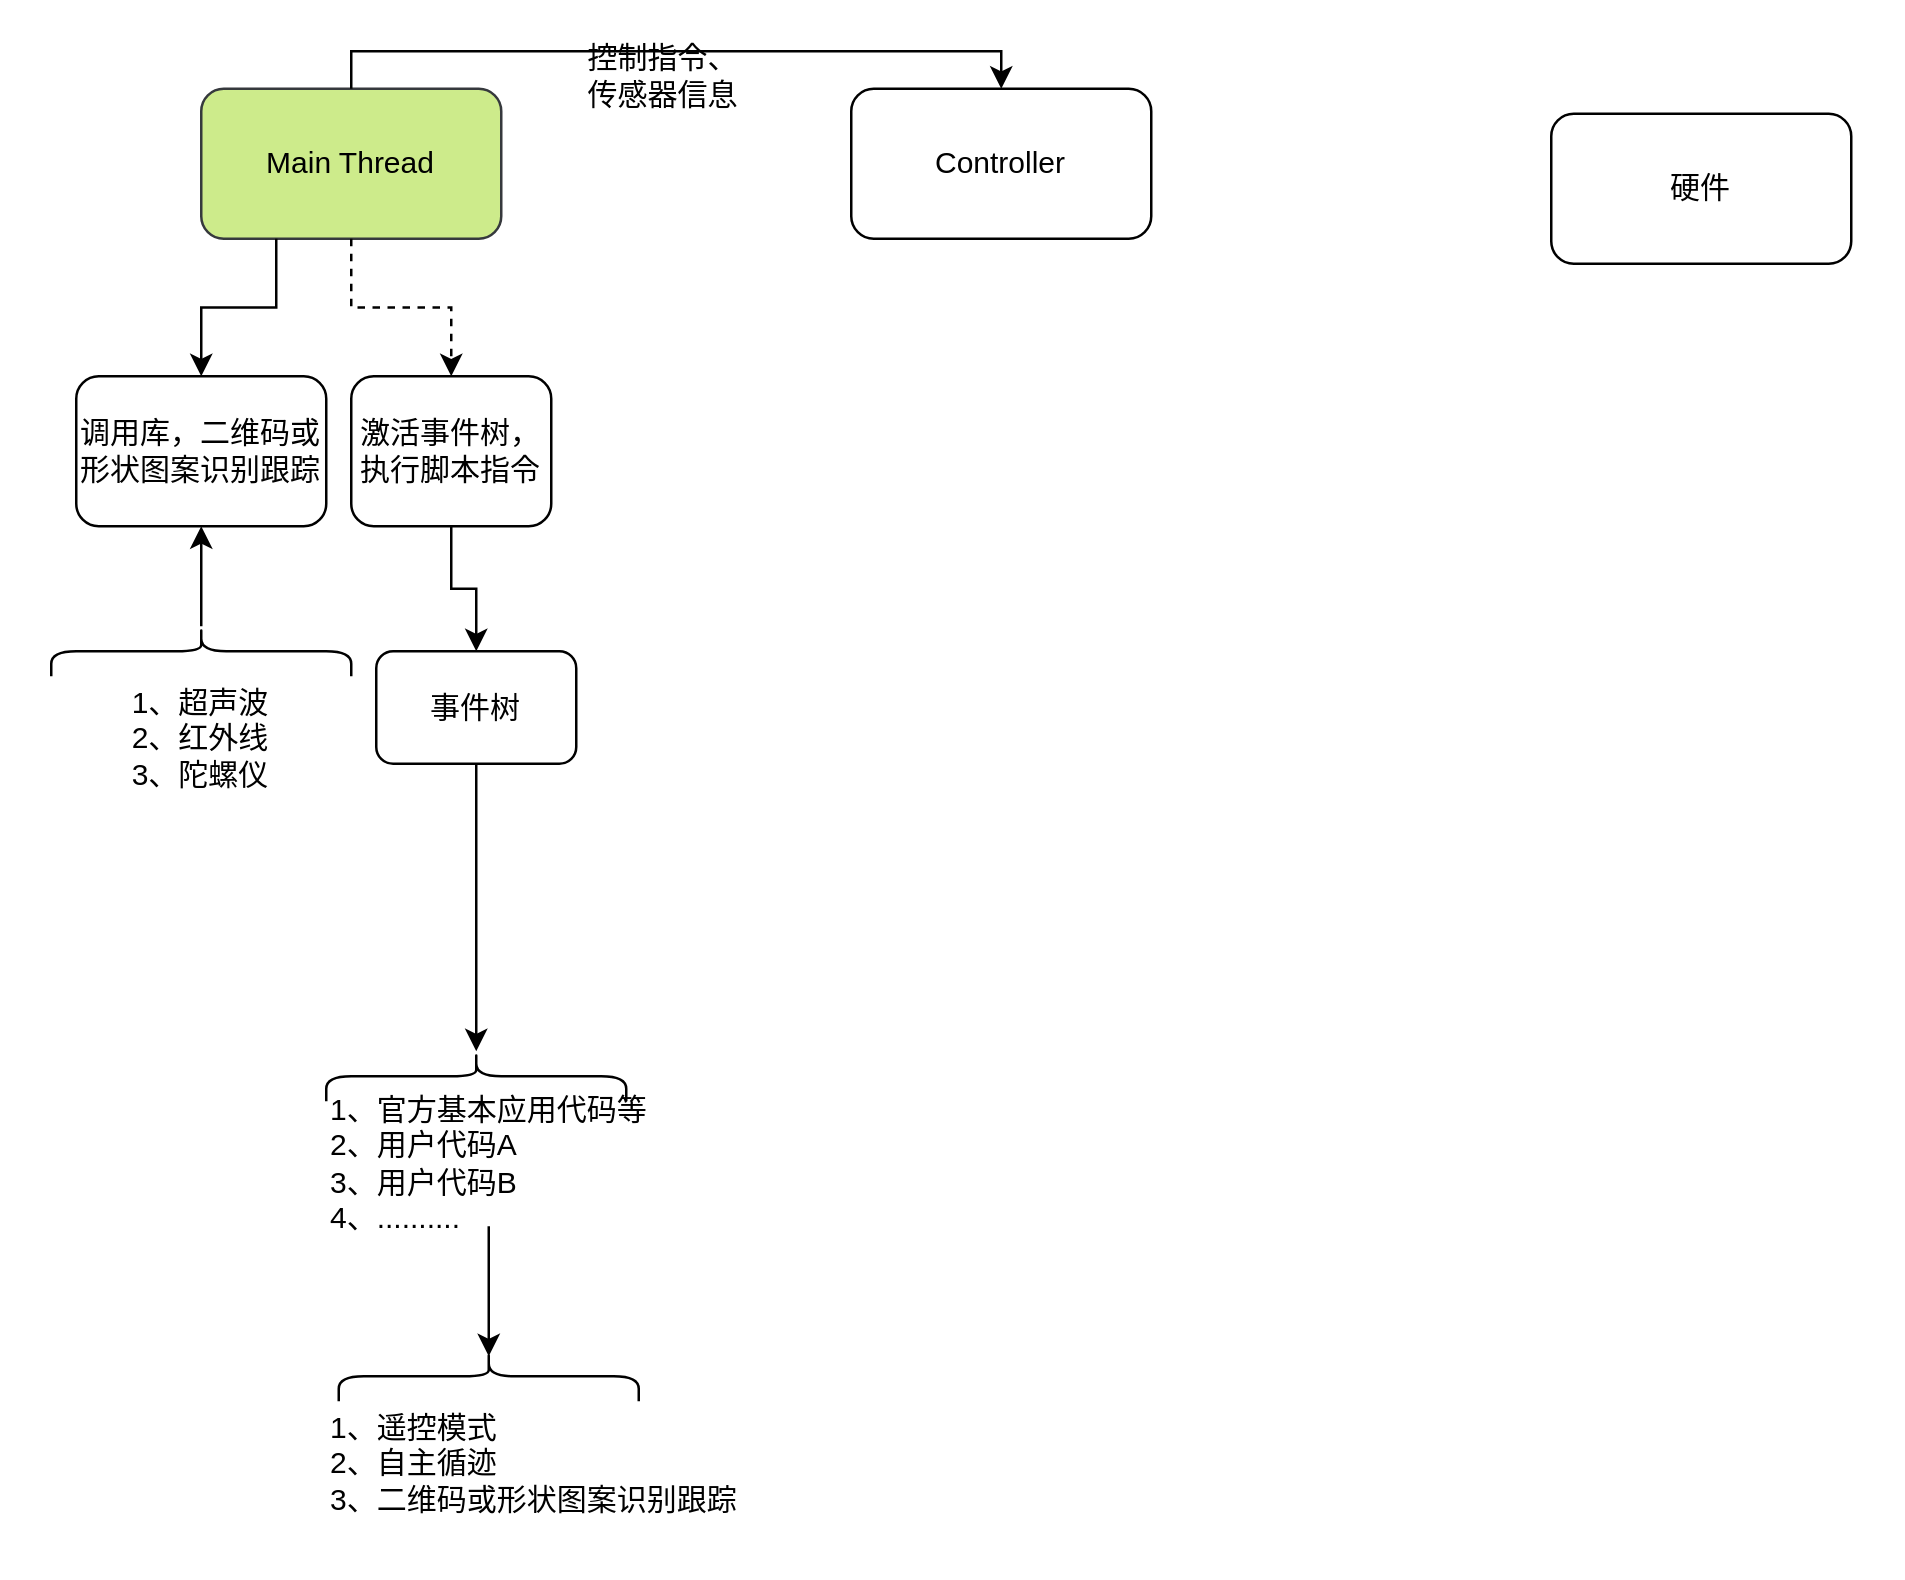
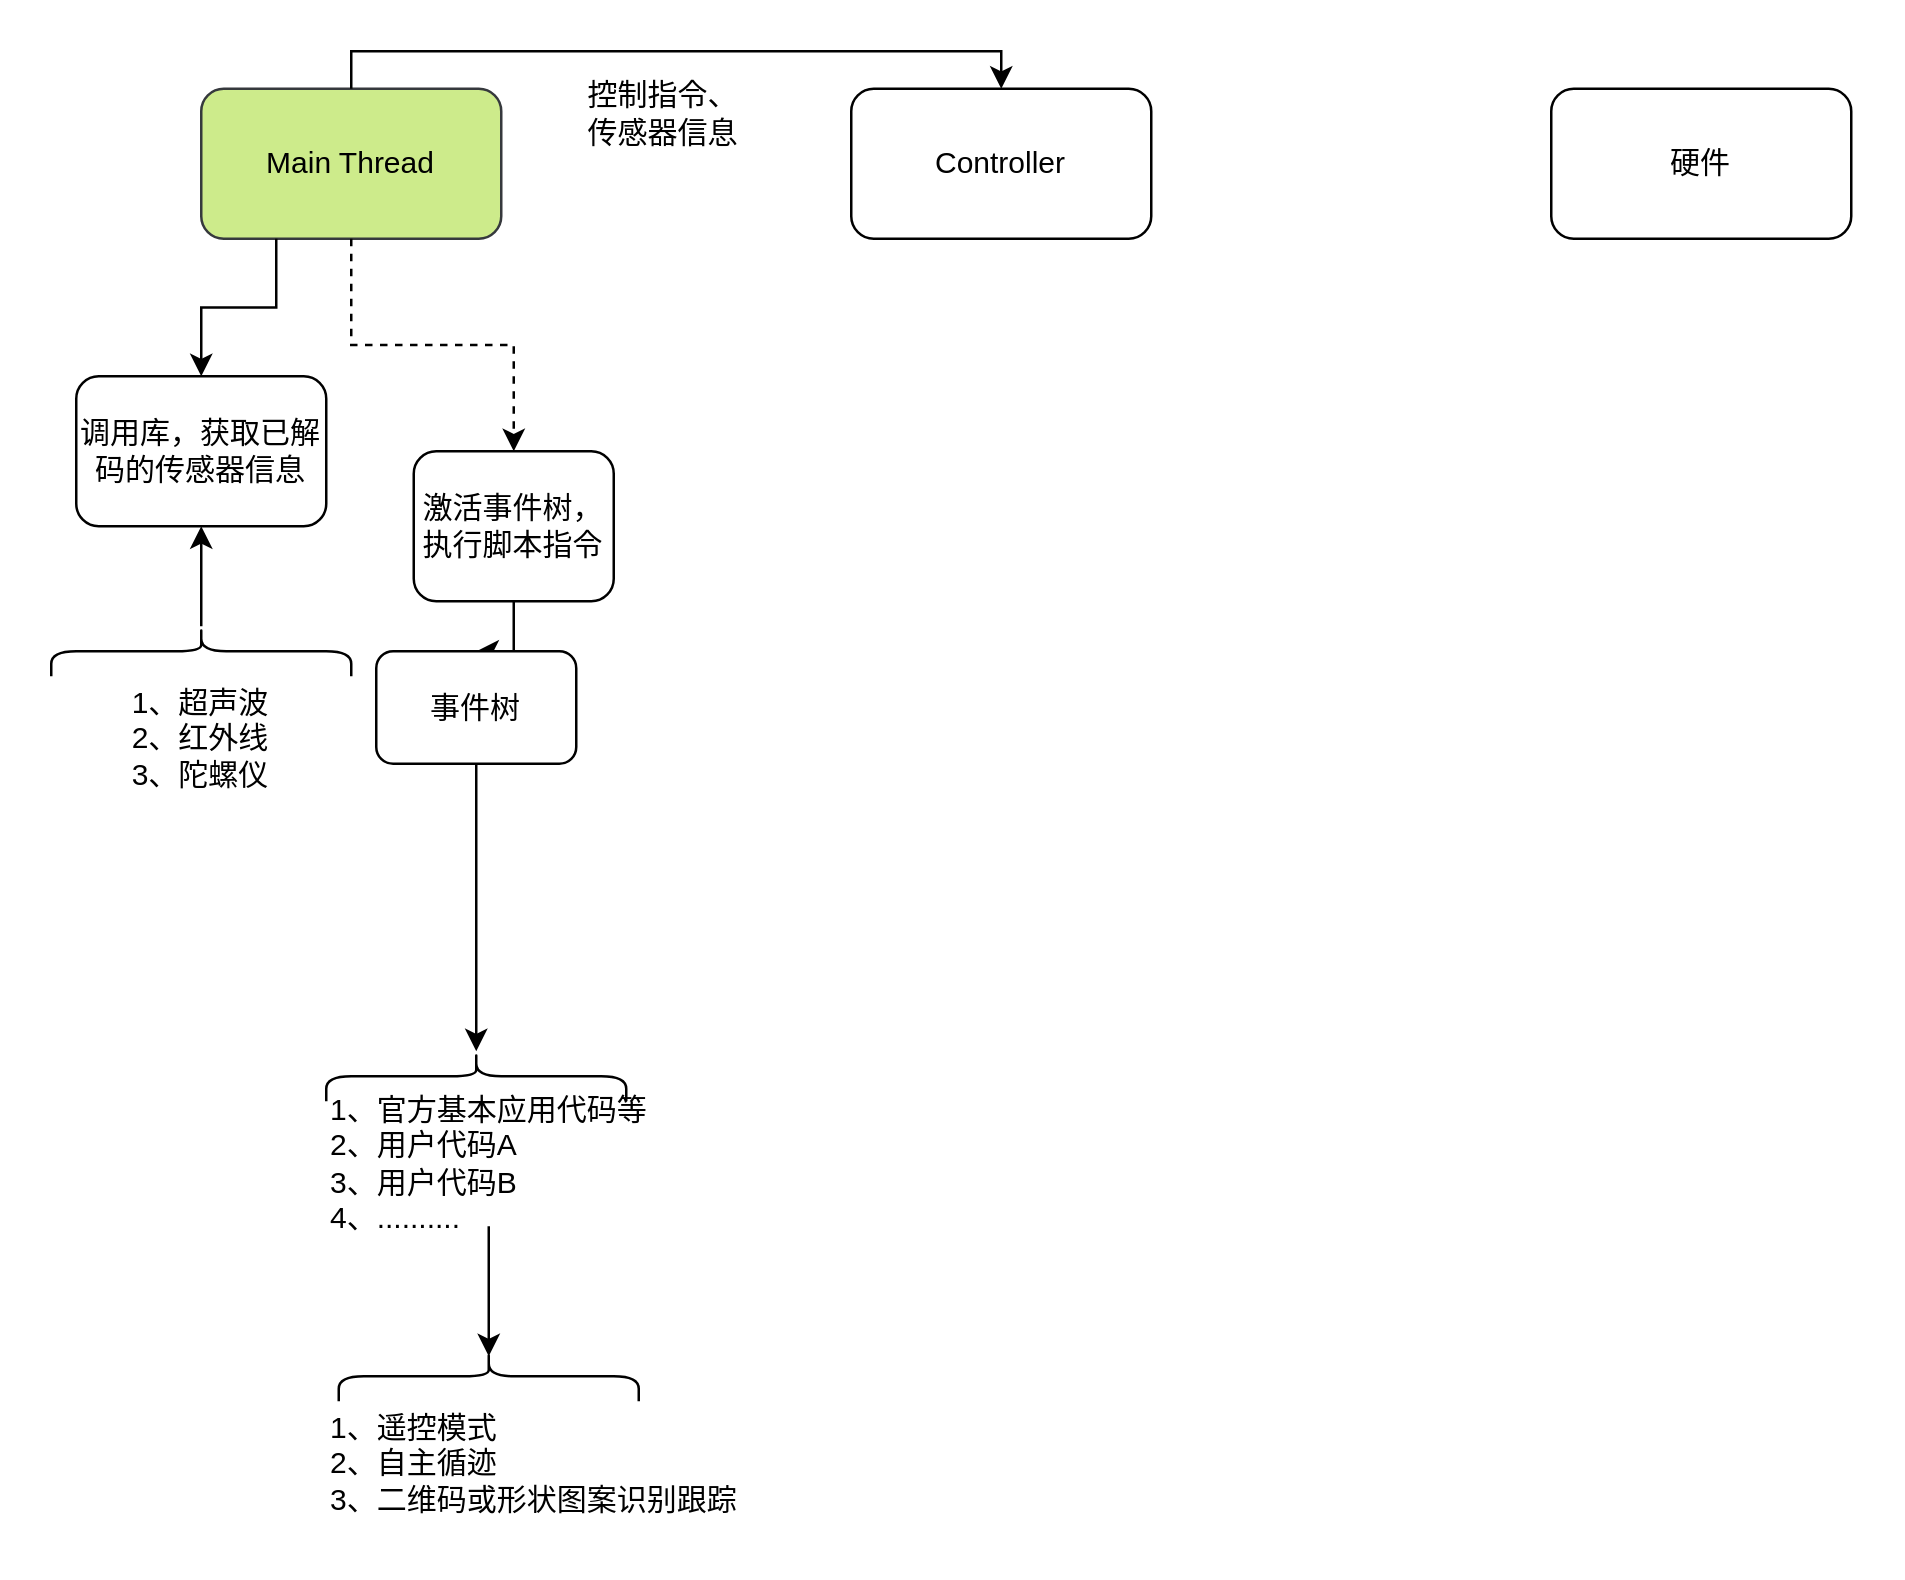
node "控制指令、传感器信息": moved (664, 76) -> (664, 114)
node "硬件": moved (1701, 189) -> (1701, 164)
node "调用库，二维码或形状图案识别跟踪": label "调用库，二维码或形状图案识别跟踪" -> "调用库，获取已解码的传感器信息"
node "激活事件树，执行脚本指令": moved (451, 451) -> (514, 526)
